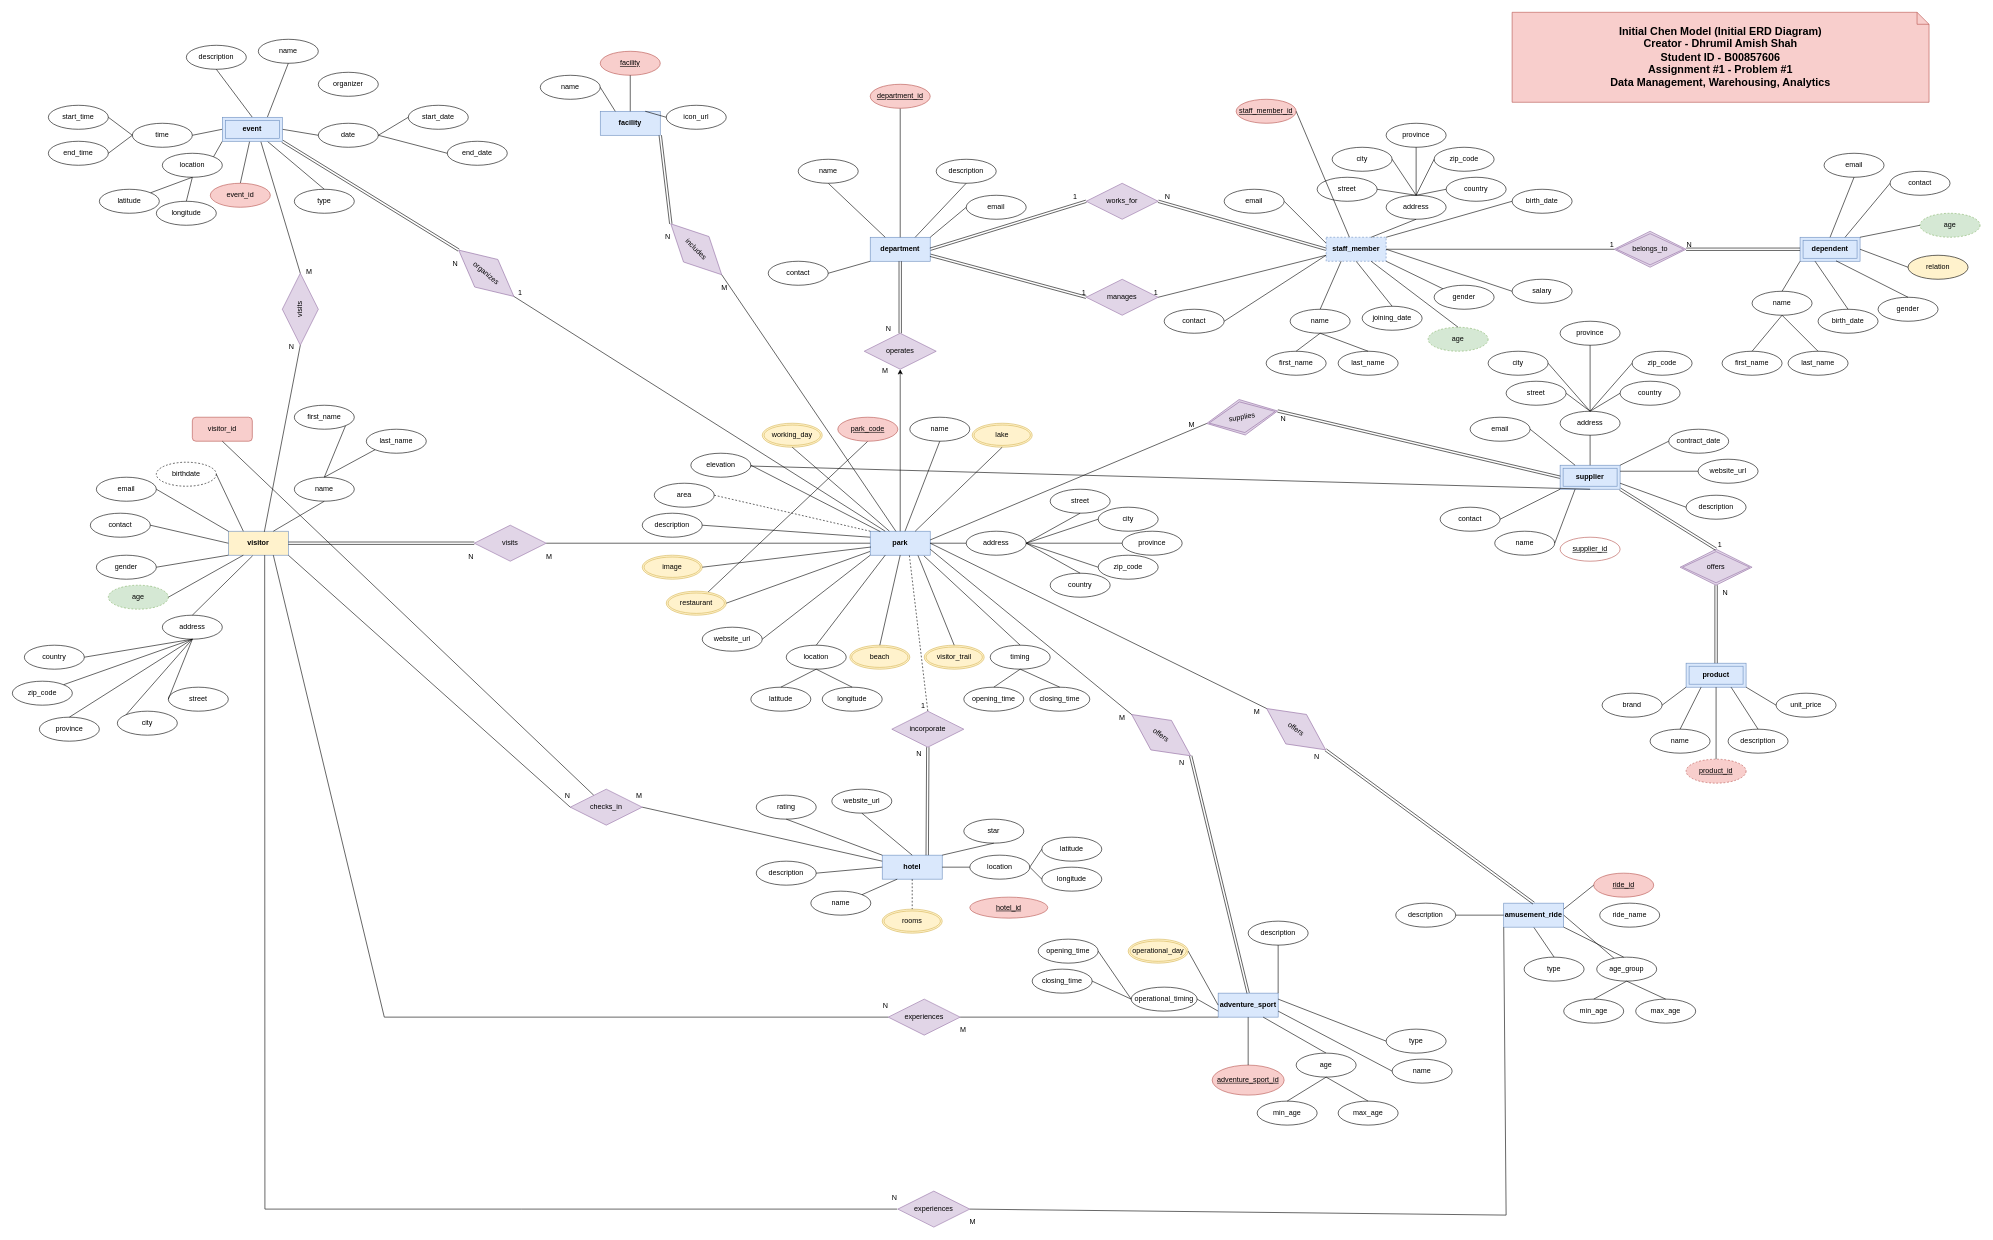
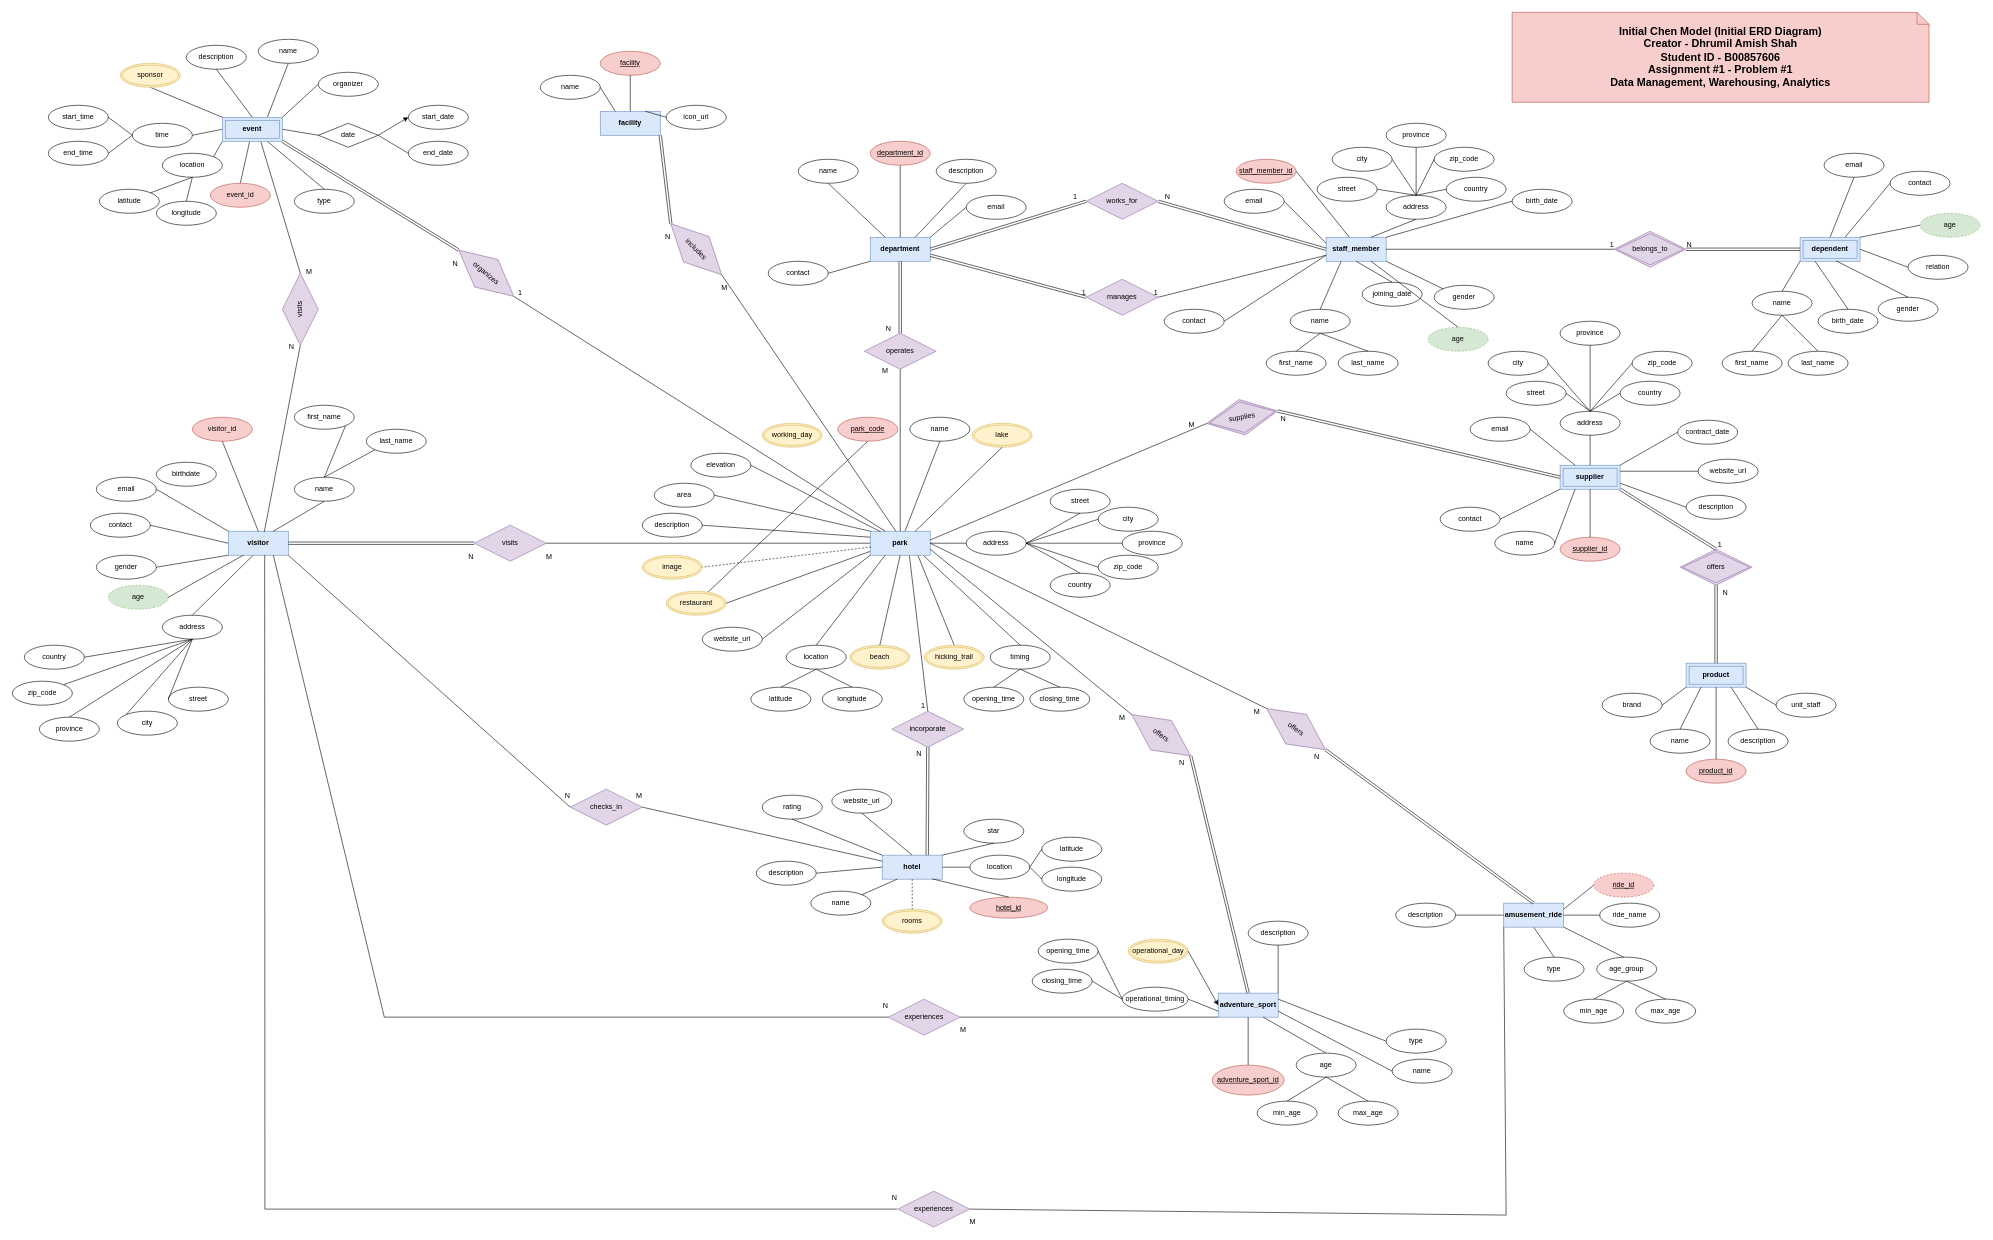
node "sponsor": added
node "department_id": moved (900, 96) -> (900, 153)
edge "organizer" -- "event": added
edge "sponsor" -- "event": added
node "staff_member_id": moved (1266, 111) -> (1266, 171)
edge "start_date" -- "date": arrowhead none -> classic
node "date": shape ellipse -> diamond
node "end_date": moved (477, 153) -> (438, 153)
node "staff_member": style dashed -> solid
node "relation": fillcolor #fff2cc -> #ffffff
edge "staff_member" -- "salary": removed
node "salary": removed
node "joining_date": moved (1392, 318) -> (1392, 294)
edge "park" -> "operates": arrowhead classic -> none
node "visitor_id": shape rounded rectangle -> ellipse
node "contract_date": moved (1699, 441) -> (1708, 432)
node "birthdate": style dashed -> solid
edge "elevation" -- "supplier": now "supplier_id" -- "supplier"
edge "working_day" -- "park": removed
edge "birthdate" -- "visitor": removed
edge "area" -- "park": style dashed -> solid
node "visitor": fillcolor #fff2cc -> #dae8fc
node "supplier_id": fillcolor #ffffff -> #f8cecc
edge "park" -- "image": style solid -> dashed
edge "park" -- "incorporate": style dashed -> solid
node "visitor_trail": label "visitor_trail" -> "hicking_trail"
edge "visitor_id" -- "checks_in": now "visitor_id" -- "visitor"
node "unit_price": label "unit_price" -> "unit_staff"
node "product_id": style dashed -> solid
node "rating": moved (786, 807) -> (792, 807)
node "ride_id": style solid -> dashed
edge "hotel" -- "hotel_id": added
edge "amusement_ride" -- "age_group": now "amusement_ride" -- "ride_name"
node "operational_timing": moved (1164, 999) -> (1155, 999)
edge "operational_day" -- "adventure_sport": arrowhead none -> classic
